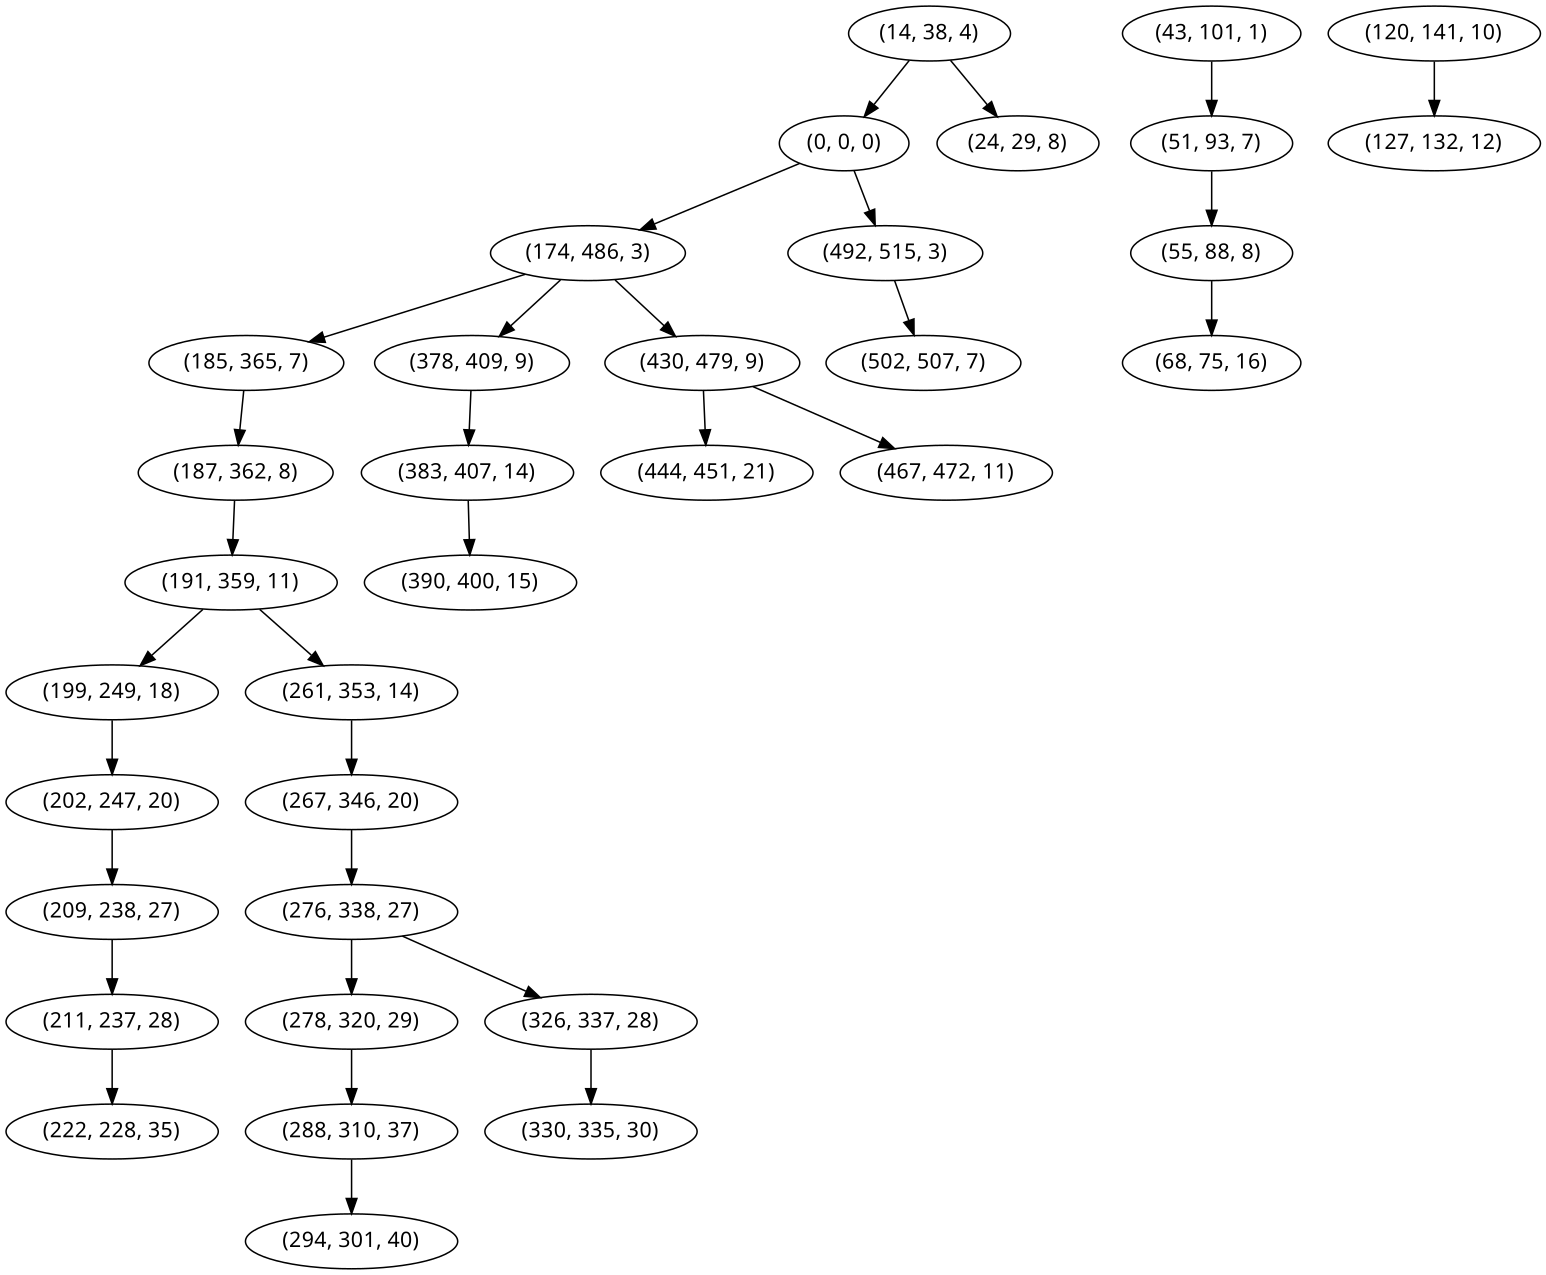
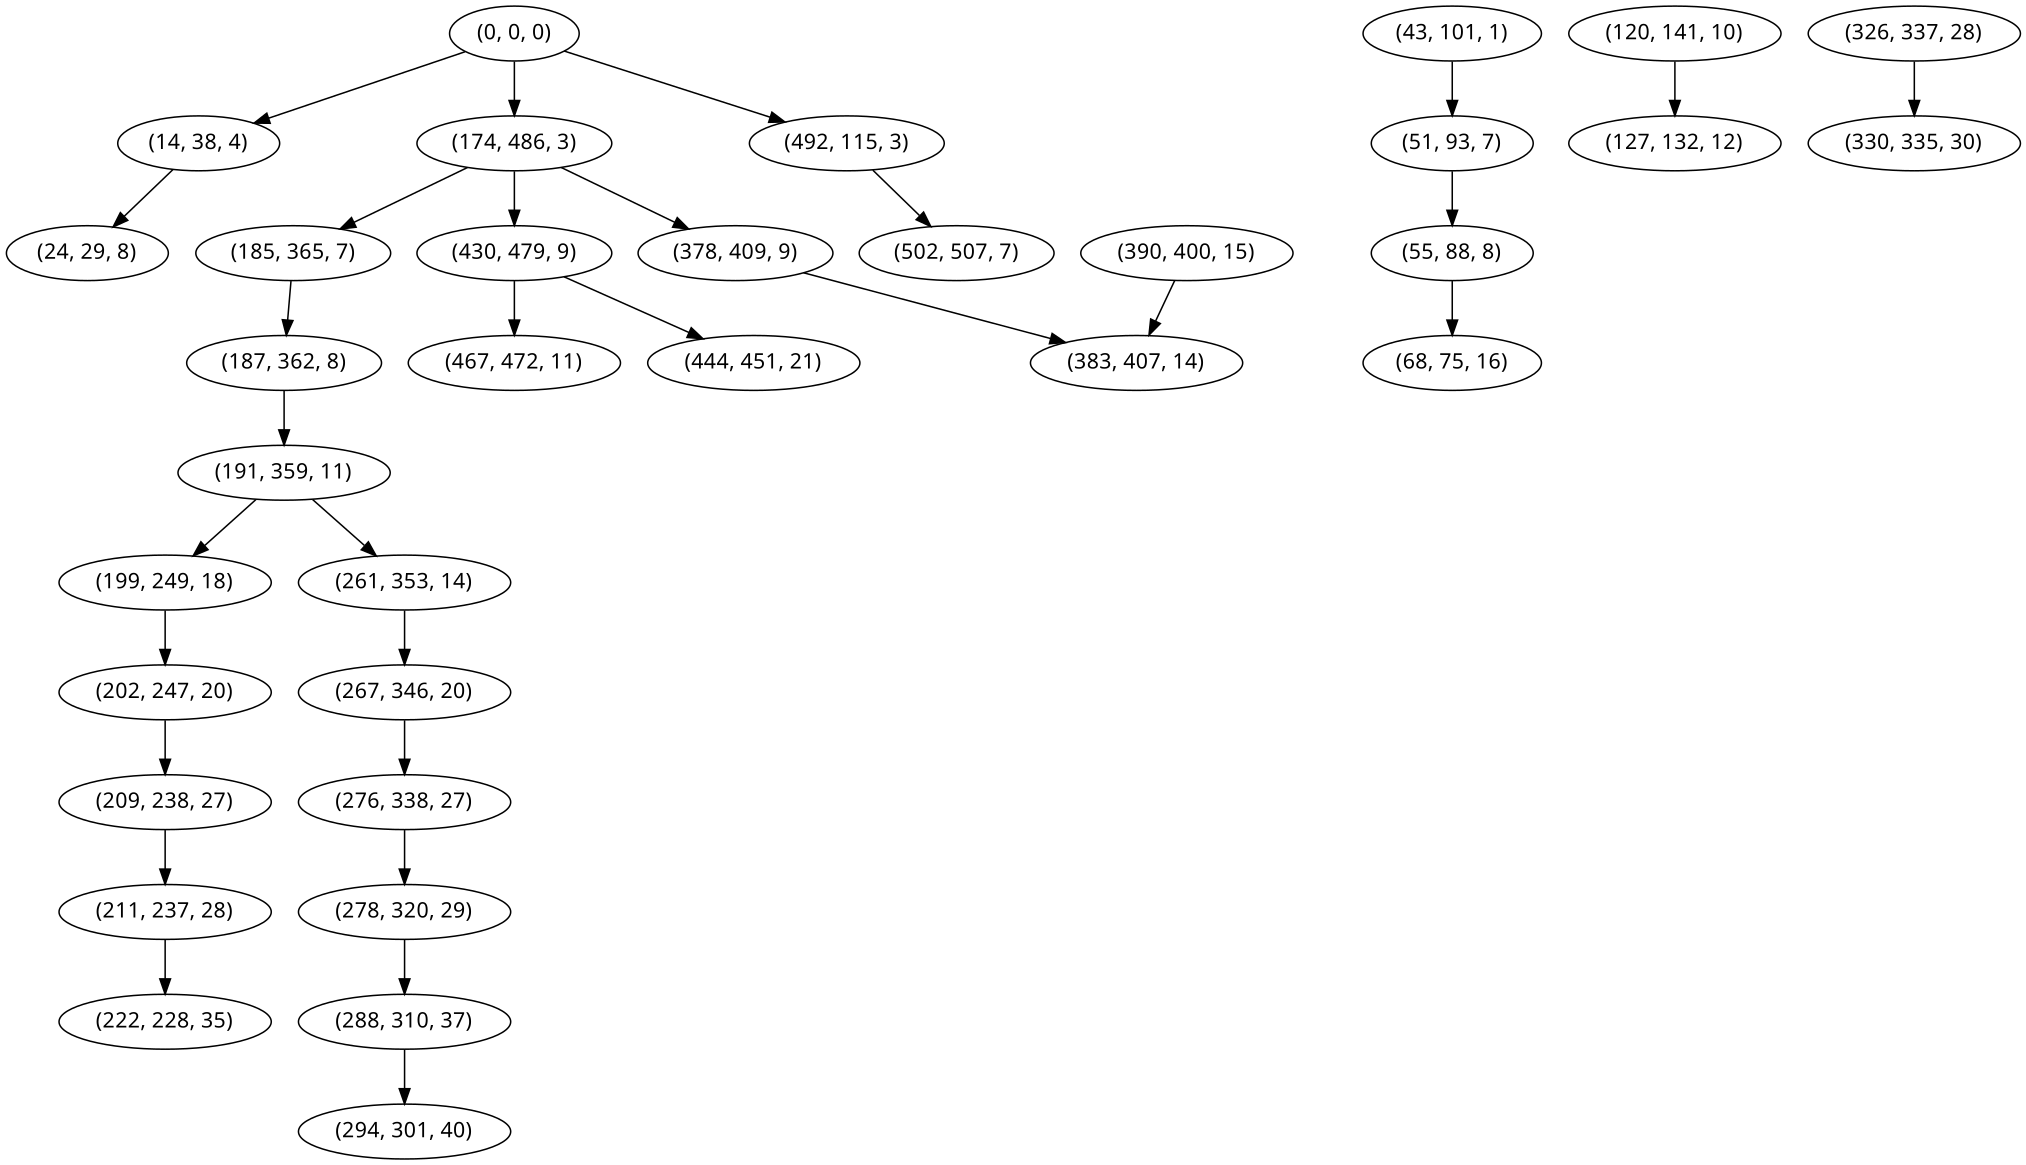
edge "(14, 38, 4)" -> "(0, 0, 0)": reversed
node "(492, 515, 3)": label "(492, 515, 3)" -> "(492, 115, 3)"
edge "(383, 407, 14)" -> "(390, 400, 15)": reversed
edge "(276, 338, 27)" -> "(326, 337, 28)": removed
